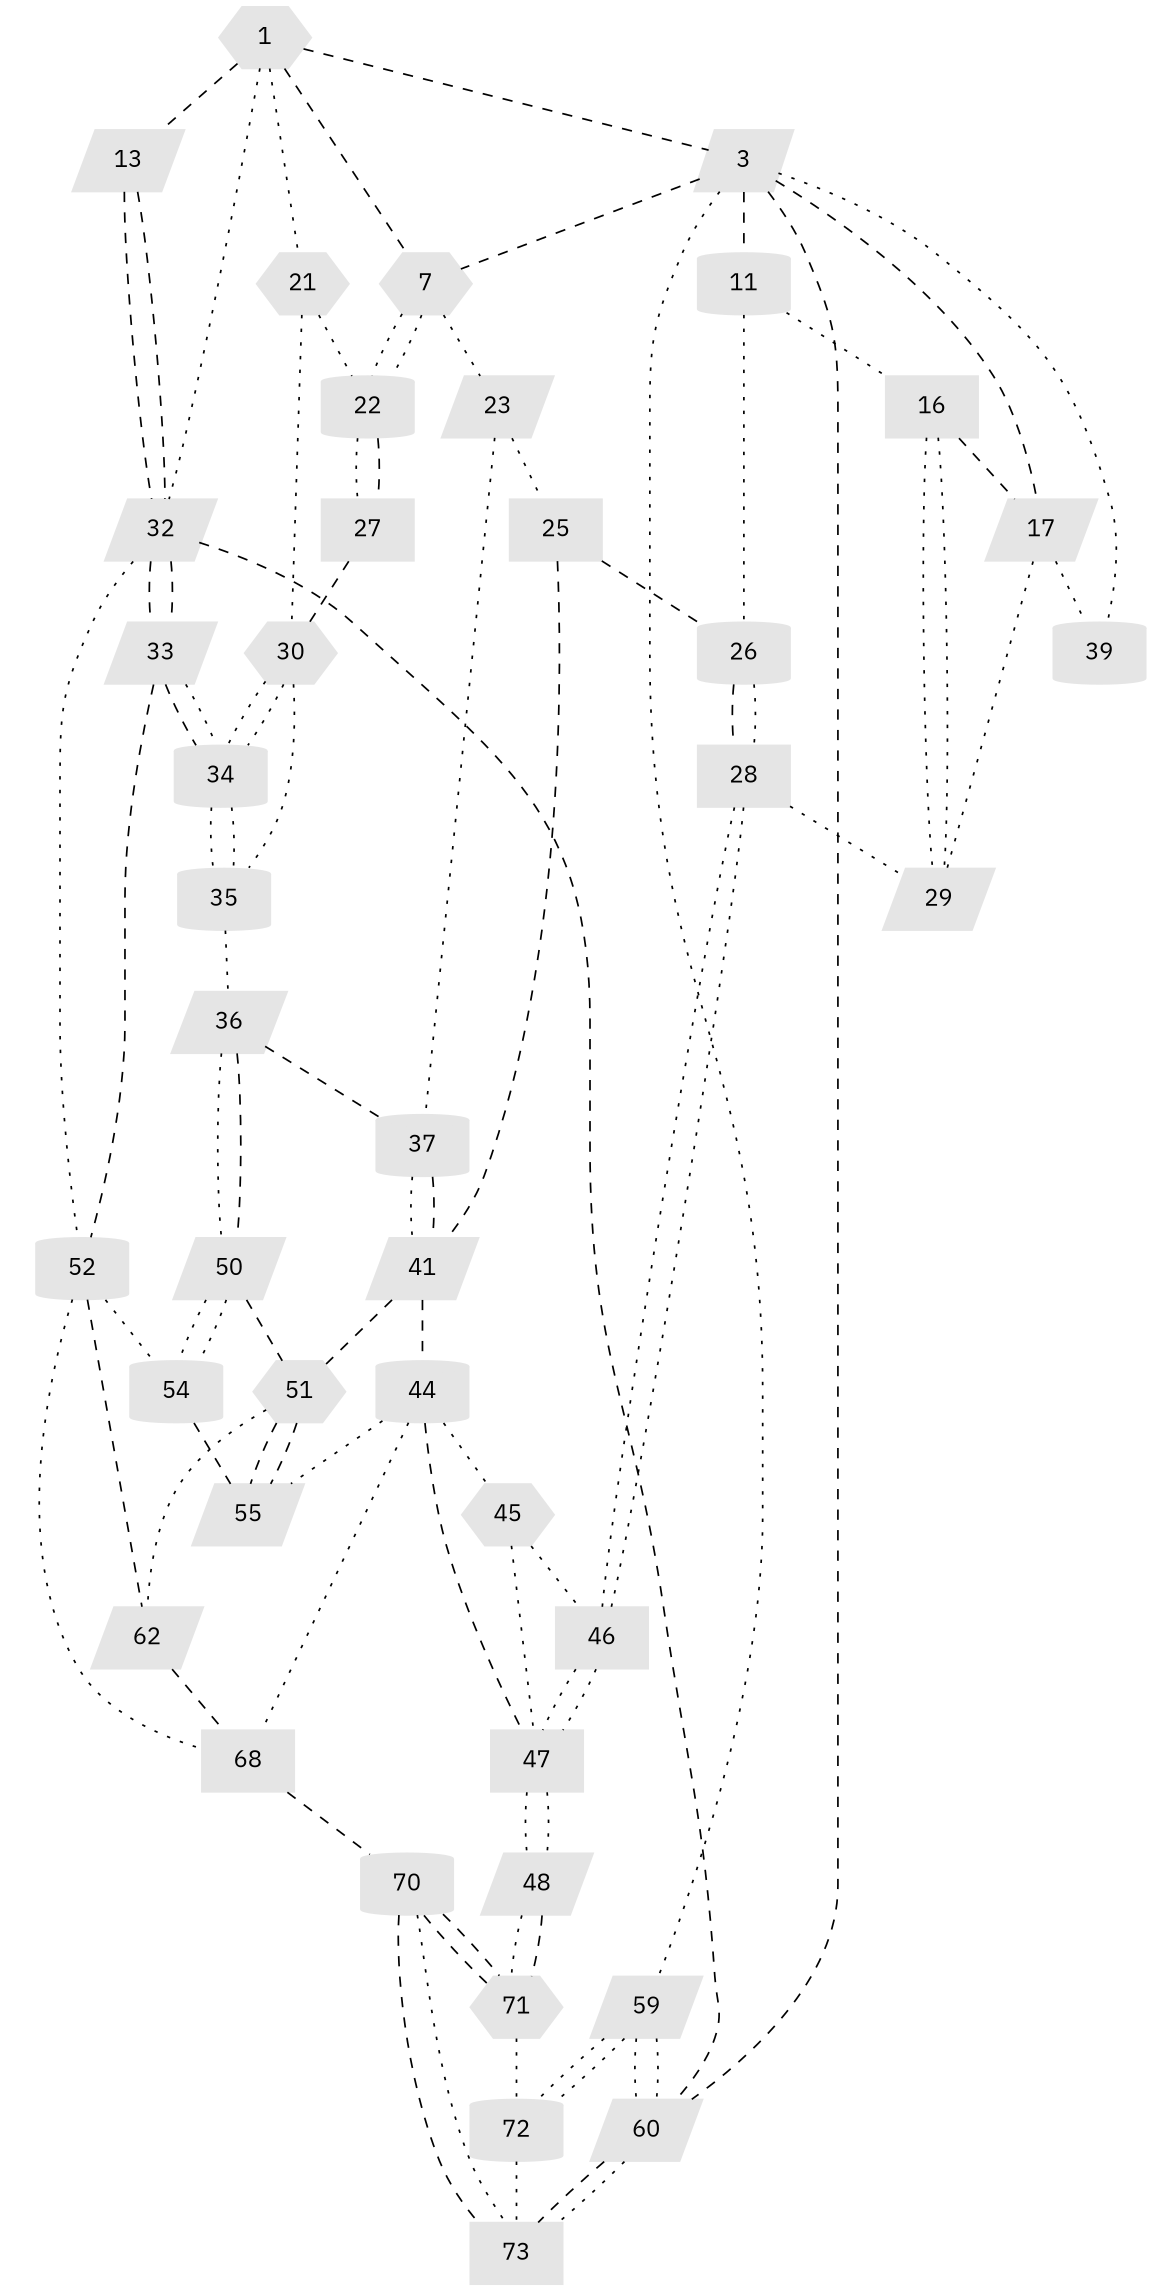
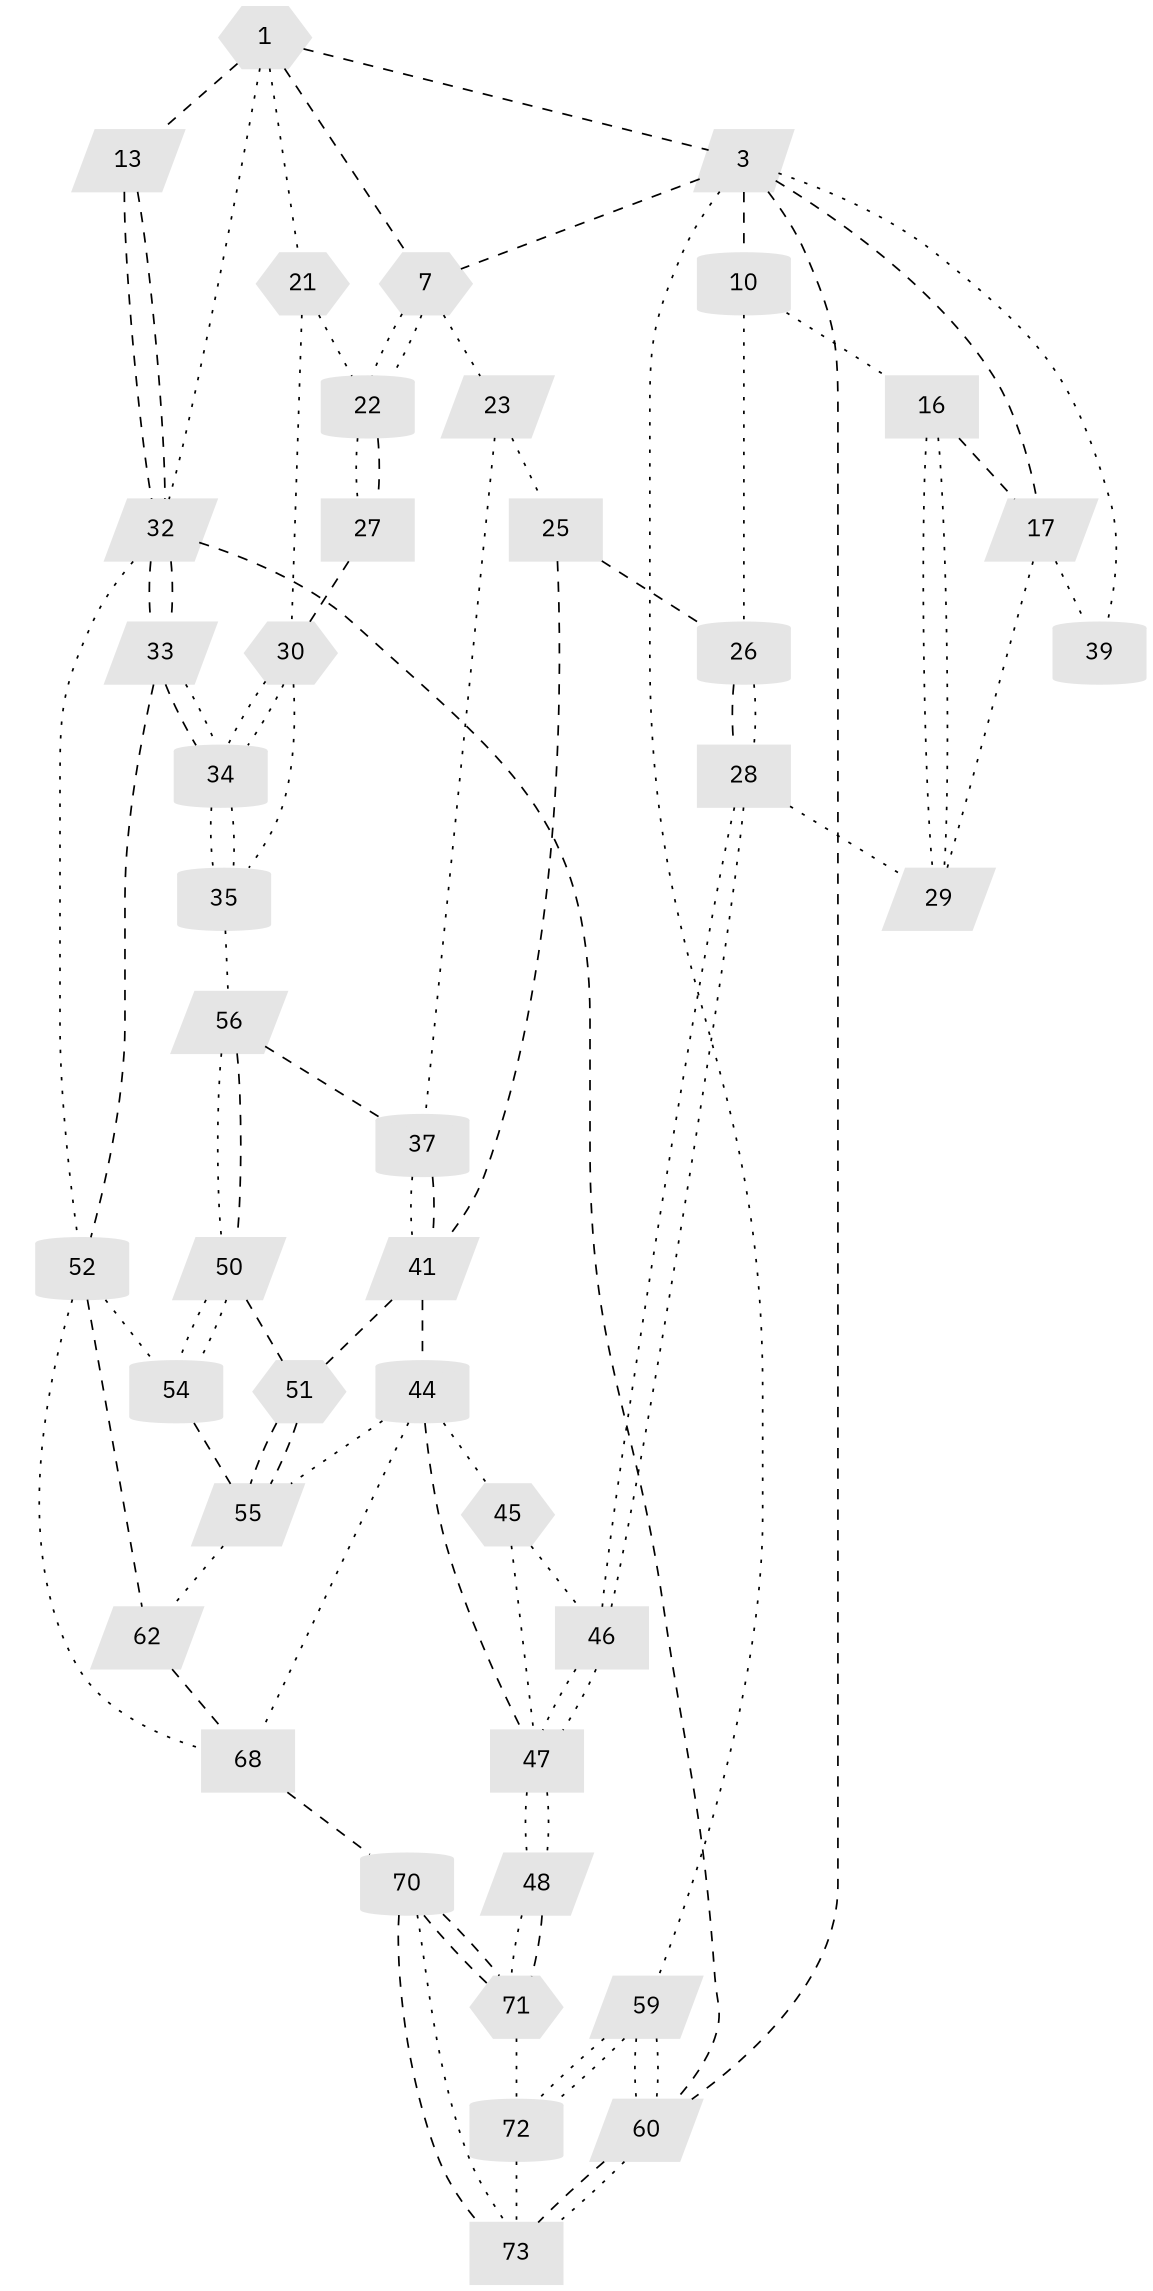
node "11": label "11" -> "10"
node "36": label "36" -> "56"
edge "51" -- "62": now "55" -- "62"
